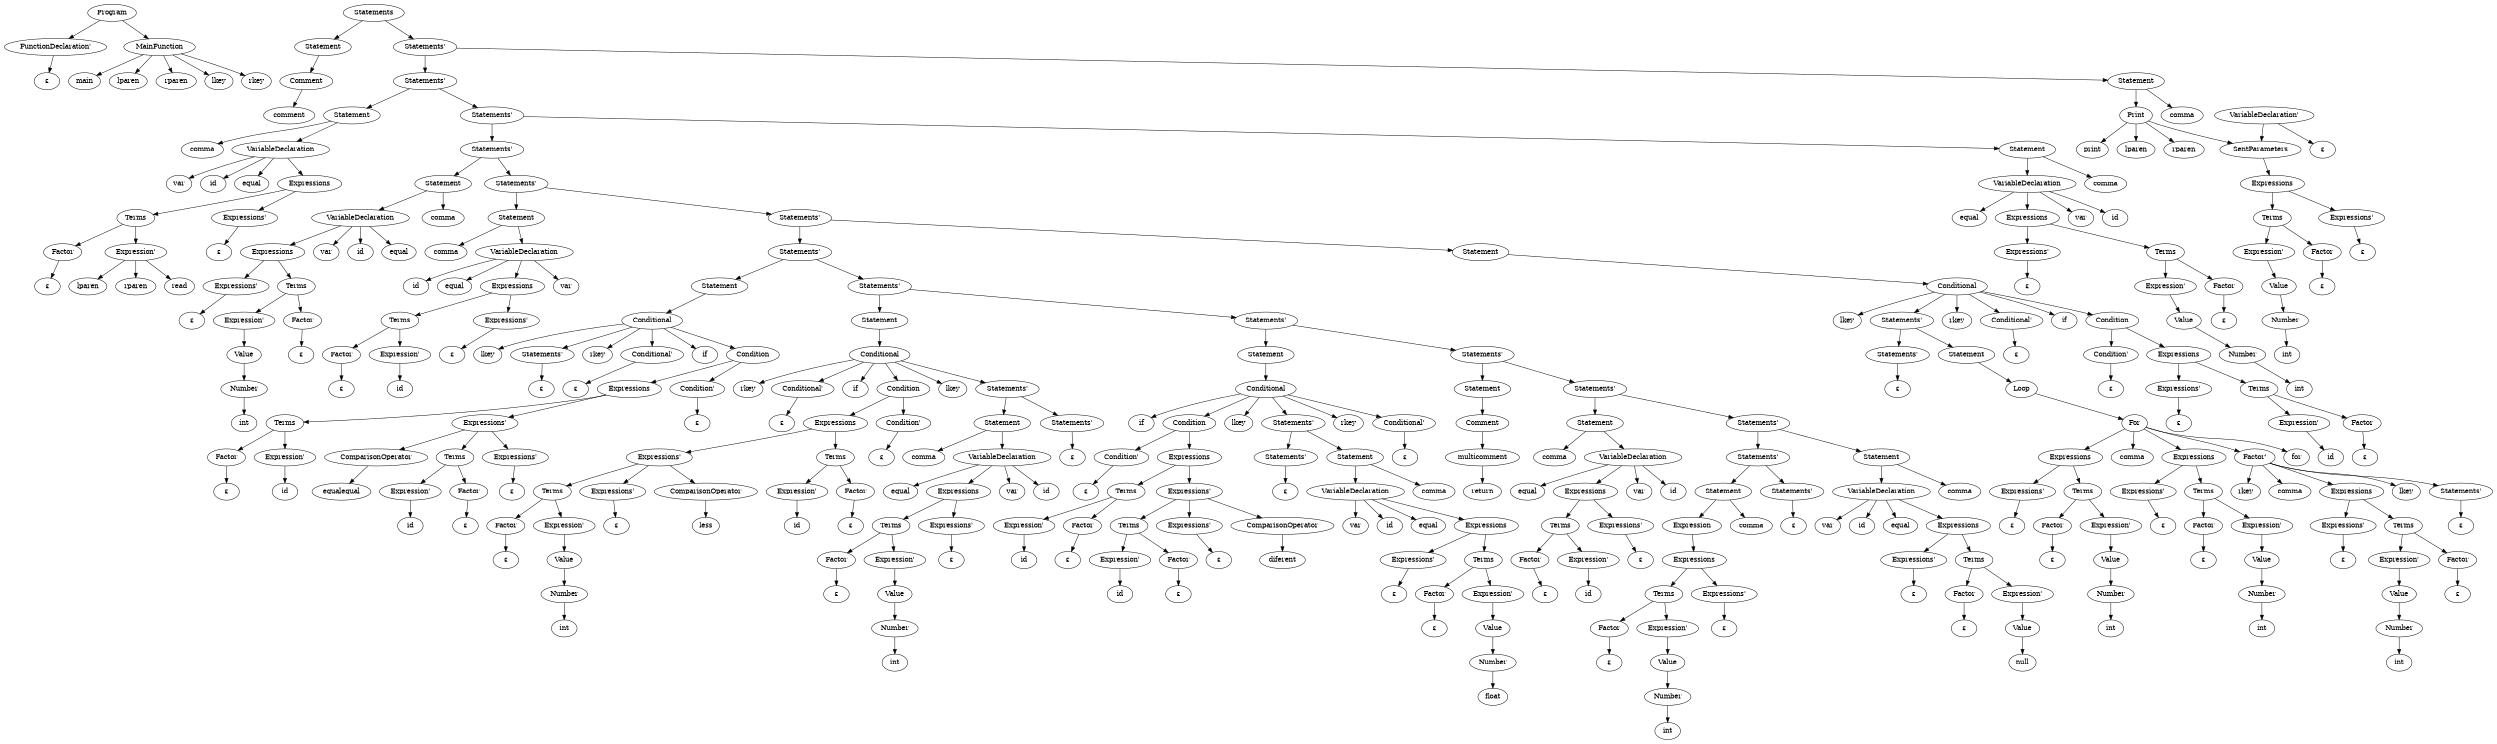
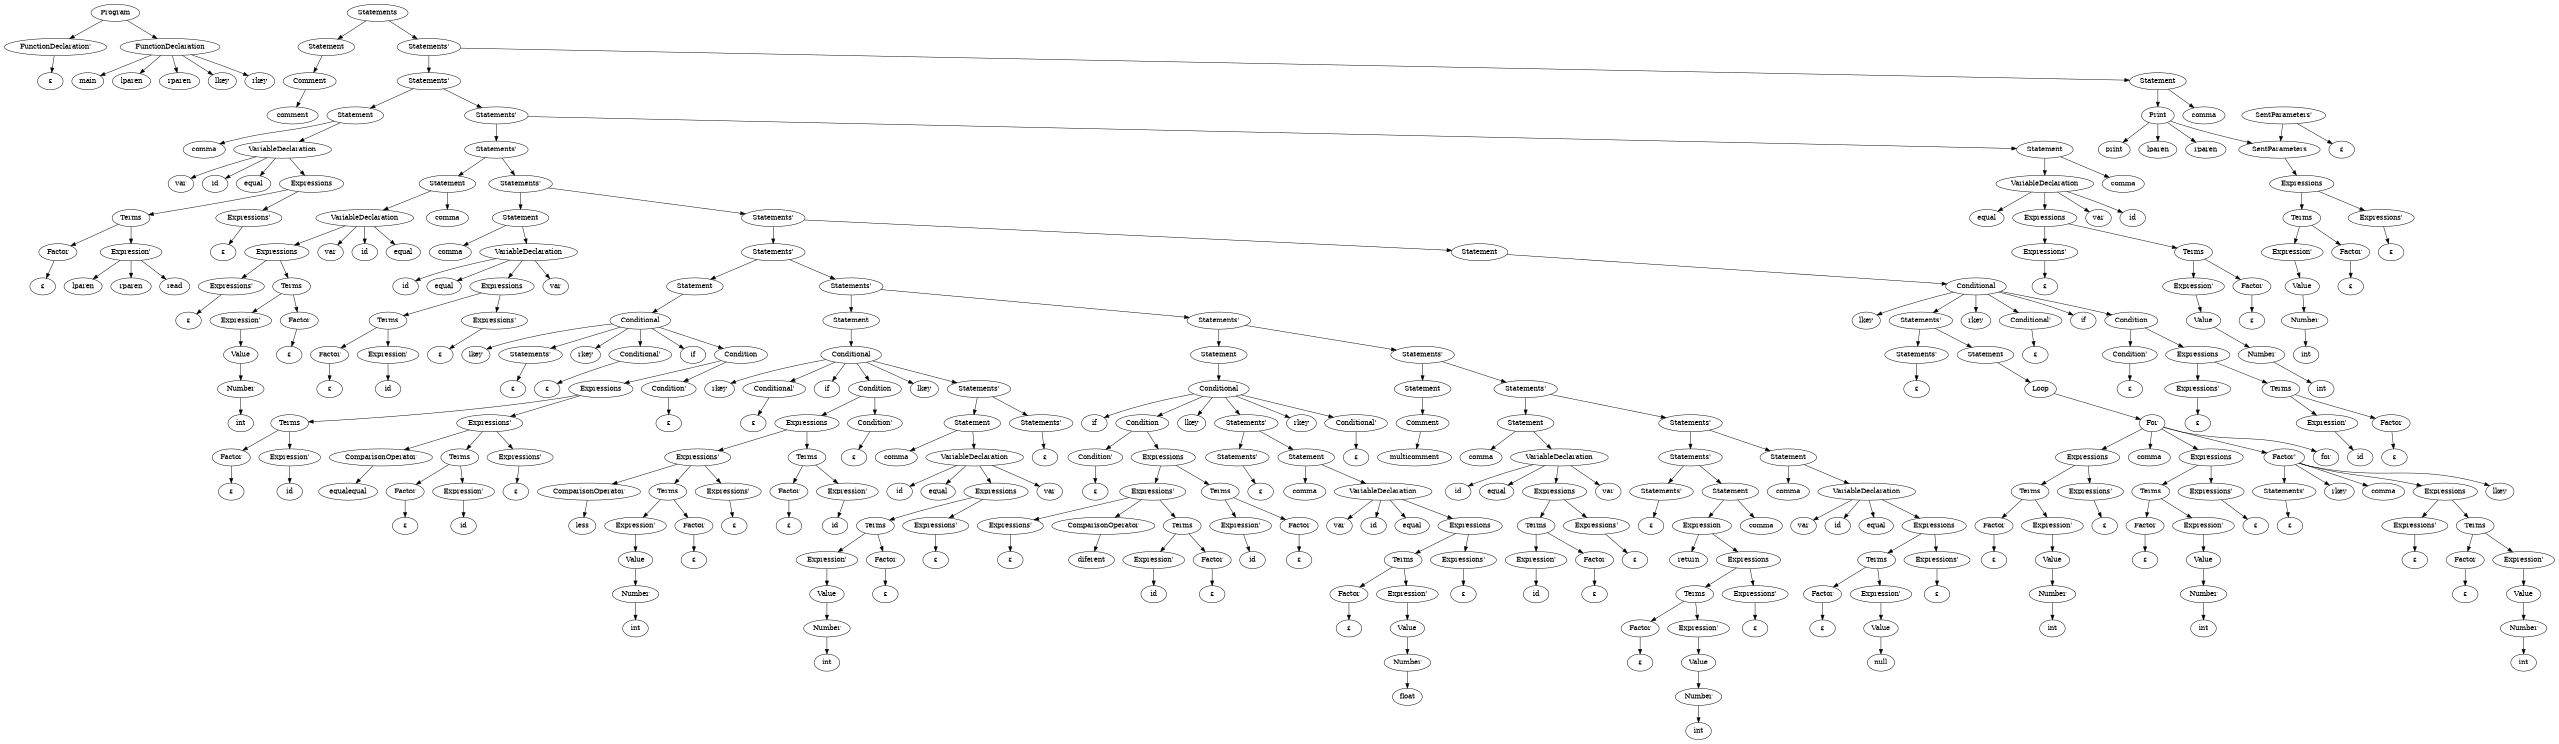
node "MainFunction": label "MainFunction" -> "FunctionDeclaration"
node "VariableDeclaration'": label "VariableDeclaration'" -> "SentParameters'"
edge "multicomment" -> "return": now "Expression" -> "return"
